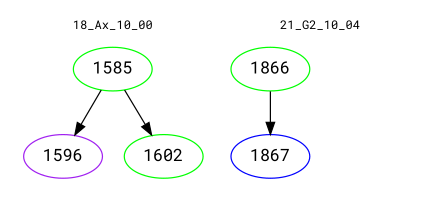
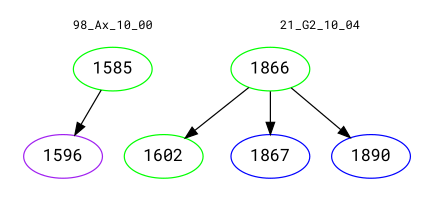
cluster "18_Ax_10_00": label "18_Ax_10_00" -> "98_Ax_10_00"
edge "1585" -> "1602": now "1866" -> "1602"
node "1890": added
